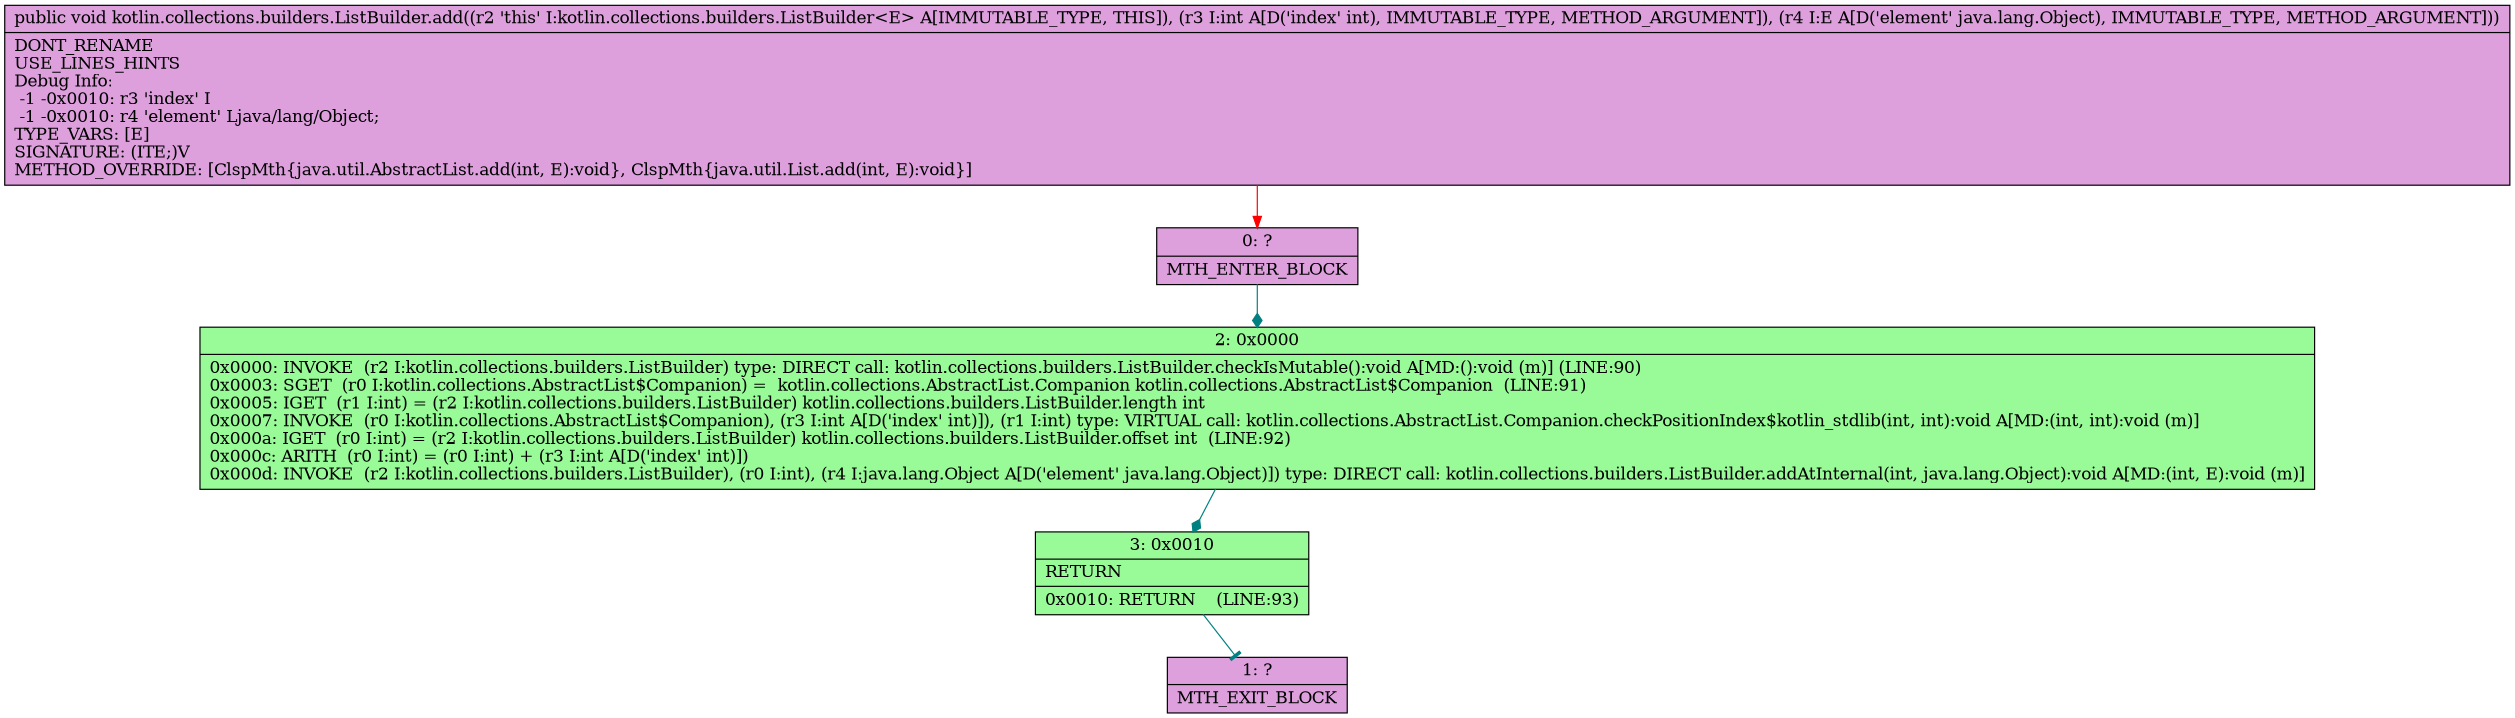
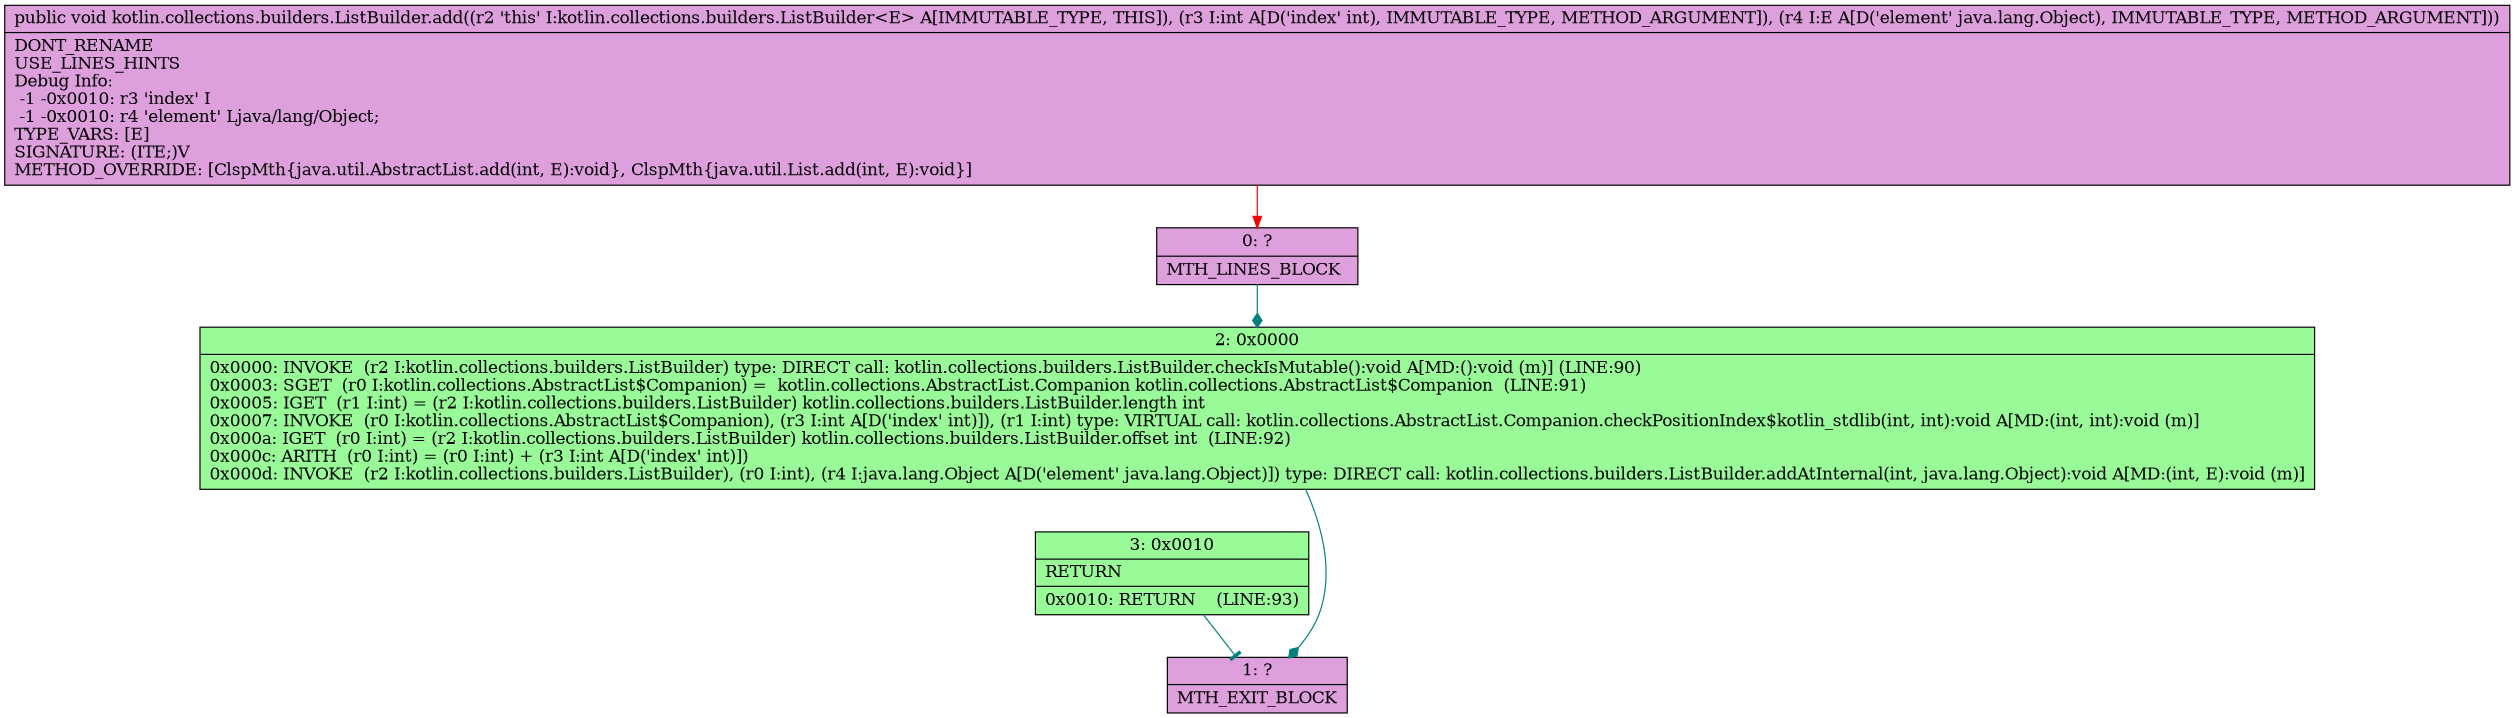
node "0: ?": text "MTH_ENTER_BLOCK" -> "MTH_LINES_BLOCK"
edge "2: 0x0000" -> "3: 0x0010": now "2: 0x0000" -> "1: ?"
